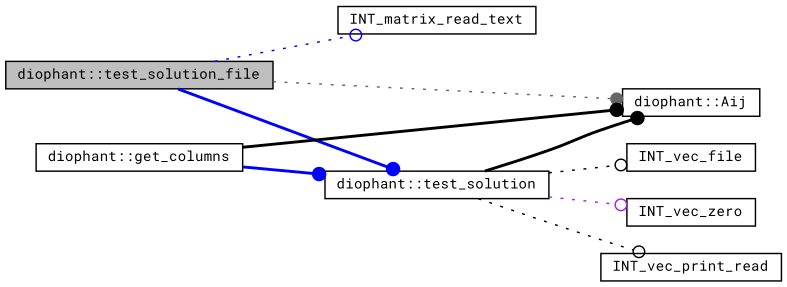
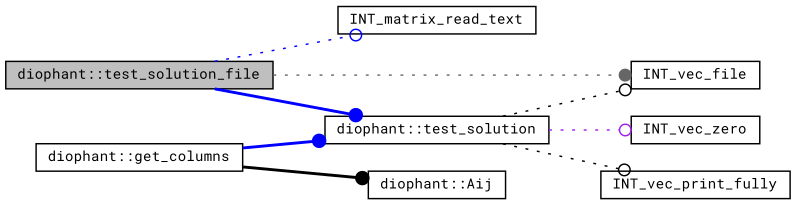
edge "diophant::test_solution_file" -> "diophant::Aij": now "diophant::test_solution_file" -> "INT_vec_file"
edge "diophant::test_solution" -> "diophant::Aij": removed
node "INT_vec_print_read": label "INT_vec_print_read" -> "INT_vec_print_fully"
